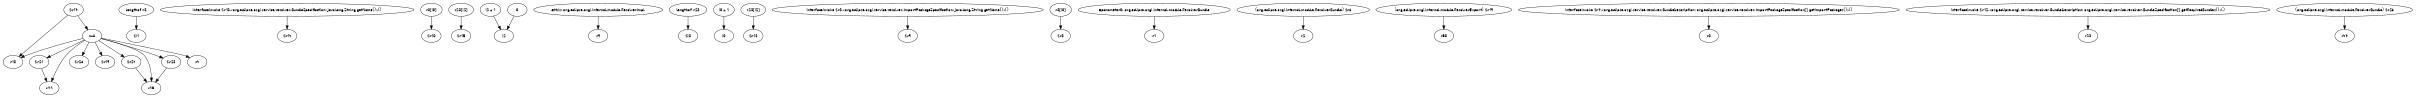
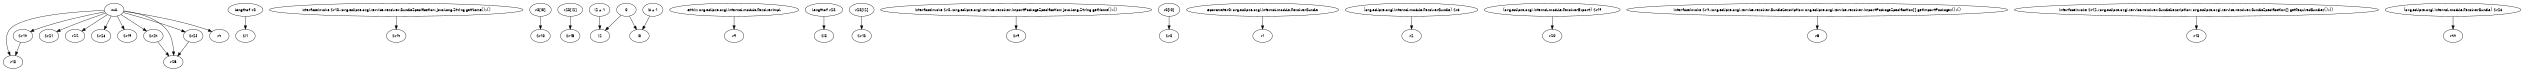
node "i0 + 1": label "i0 + 1" -> "i6 + 1"
edge "$r17" -> "null": reversed
edge "0" -> "i0": added
node "r50": label "r50" -> "r20"
node "r3": label "r3" -> "r5"
node "r23": label "r23" -> "r13"
edge "$r21" -> "r22": removed
